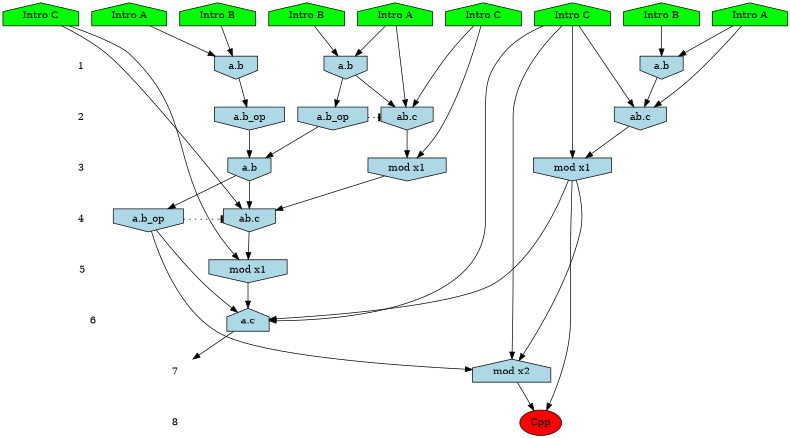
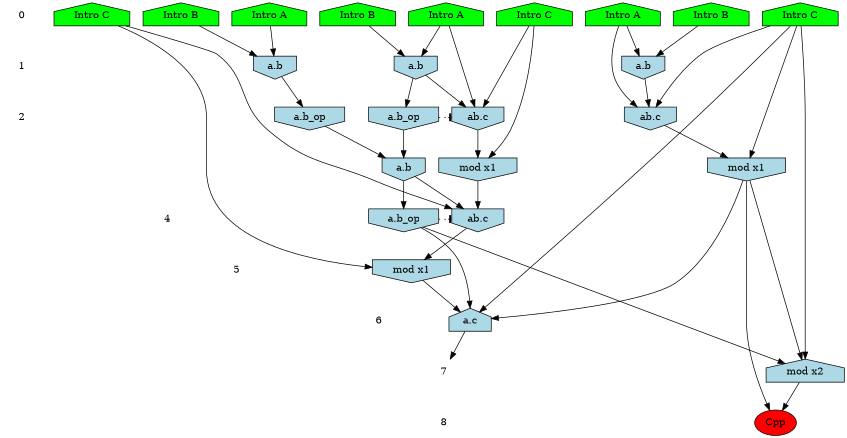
node "0": added
node "3": removed
